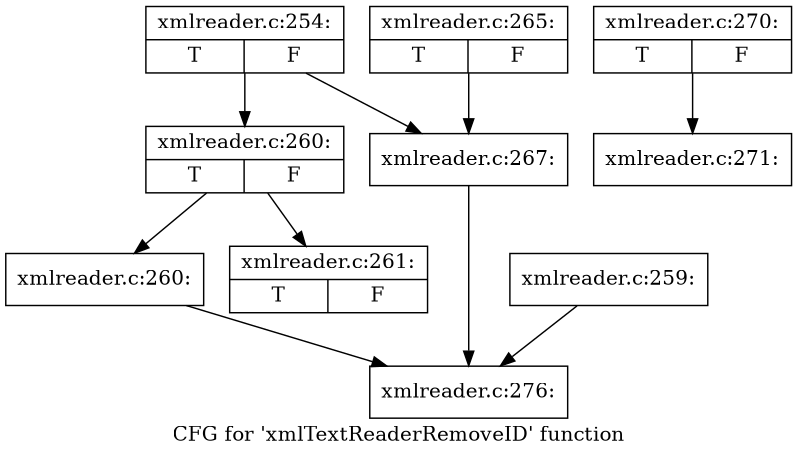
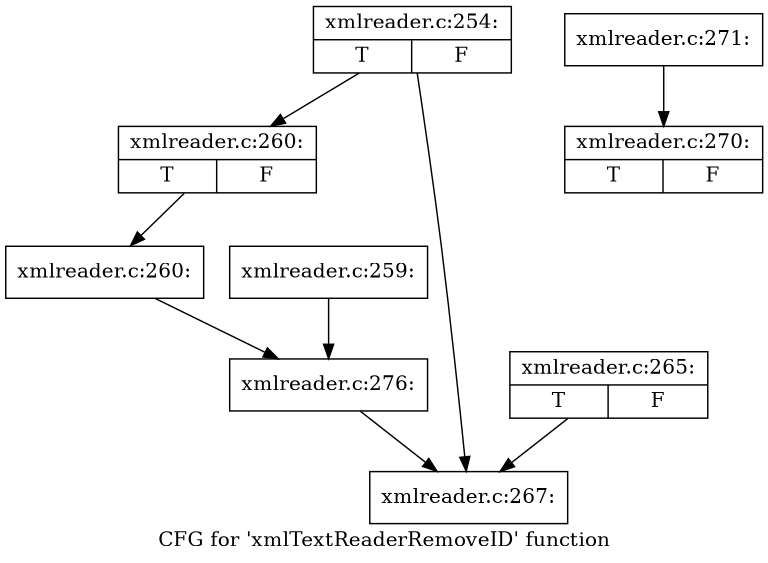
edge "xmlreader.c:270:" -> "xmlreader.c:271:": reversed
edge "xmlreader.c:267:" -> "xmlreader.c:276:": reversed
node "xmlreader.c:261:": removed
